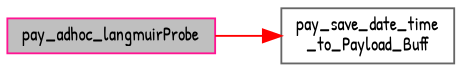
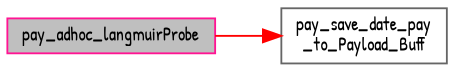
node "pay_save_date_time _to_Payload_Buff": label "pay_save_date_time _to_Payload_Buff" -> "pay_save_date_pay _to_Payload_Buff"
